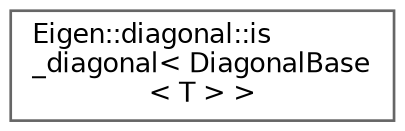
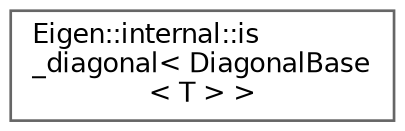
node "Eigen::diagonal::is _diagonal< DiagonalBase < T > >": label "Eigen::diagonal::is _diagonal< DiagonalBase < T > >" -> "Eigen::internal::is _diagonal< DiagonalBase < T > >"
